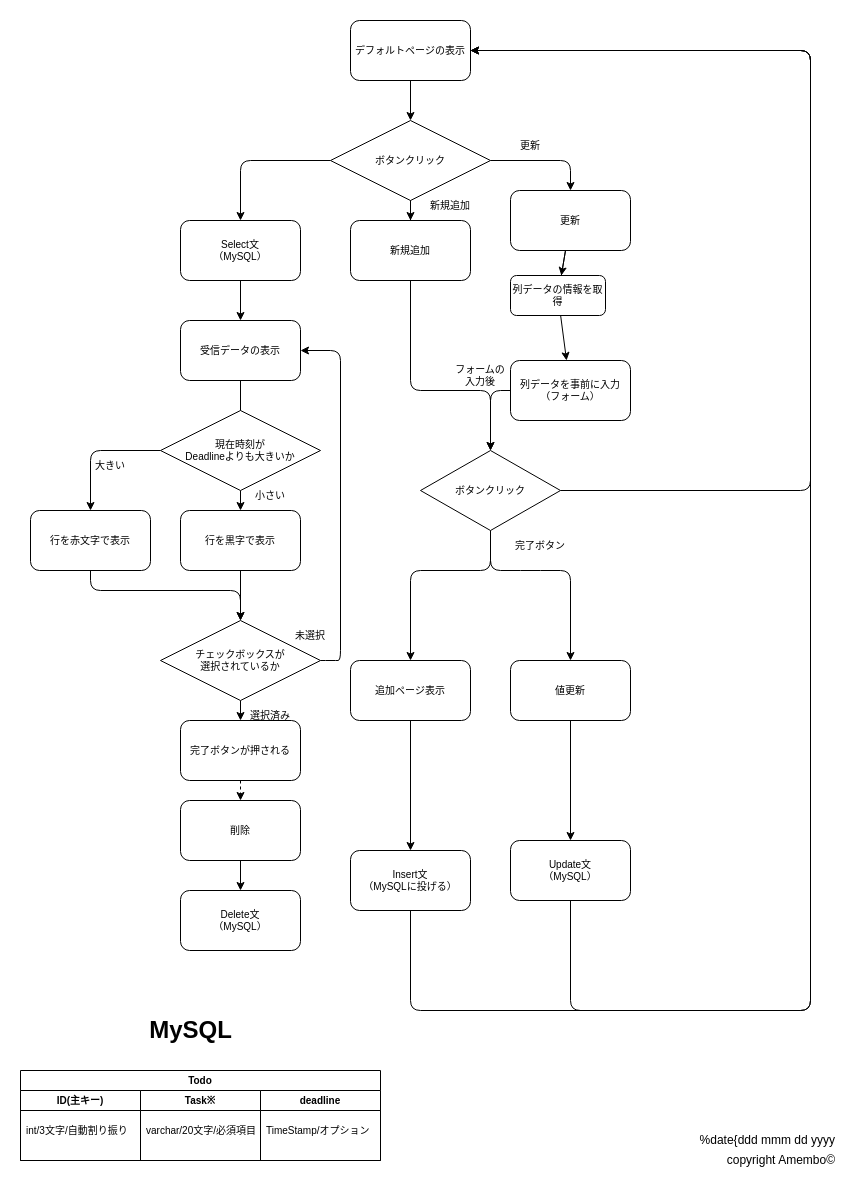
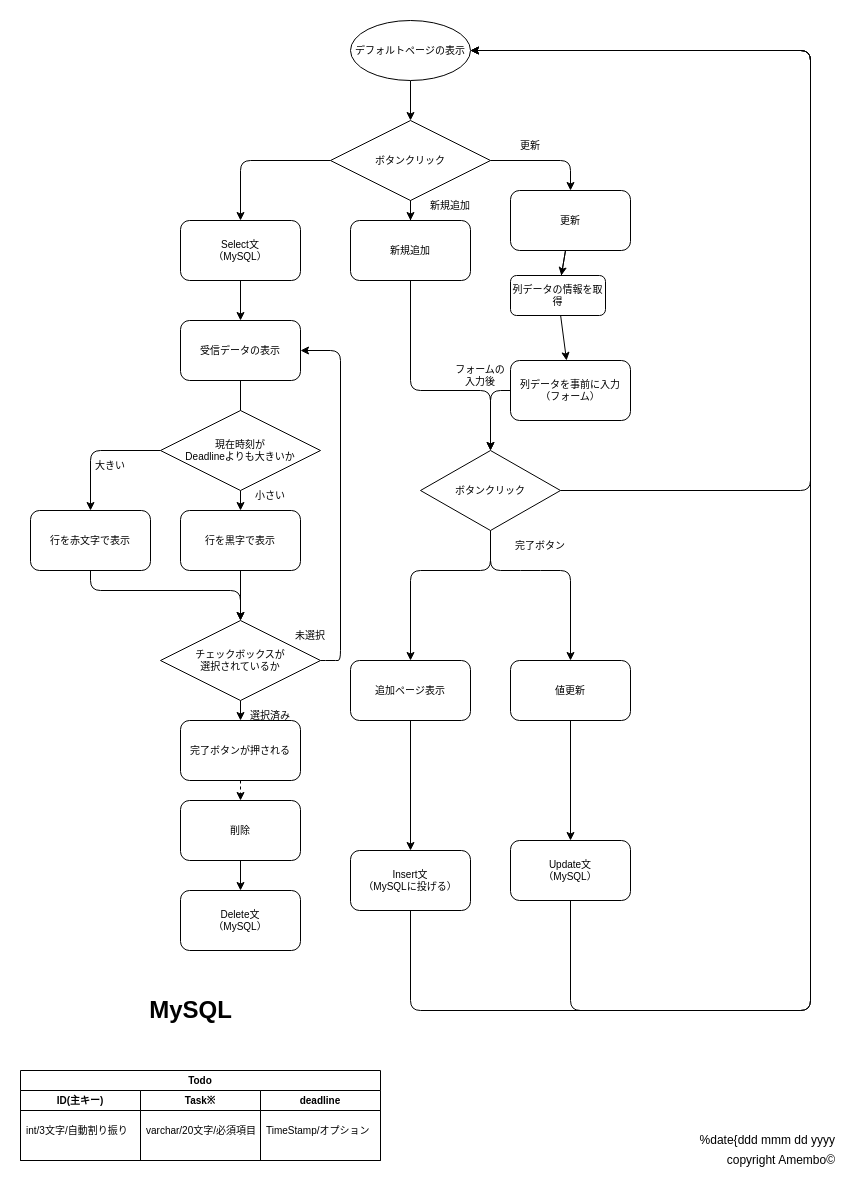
node "デフォルトページの表示": shape rounded rectangle -> ellipse
node "MySQL": moved (191, 1031) -> (191, 1011)
